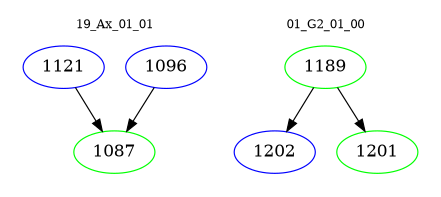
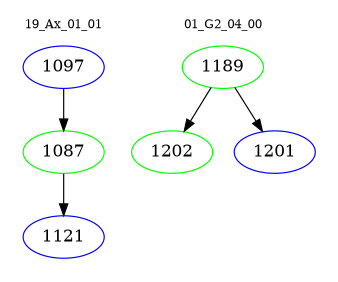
cluster "01_G2_01_00": label "01_G2_01_00" -> "01_G2_04_00"
node "1096": label "1096" -> "1097"
edge "1121" -> "1087": reversed
node "1202": color blue -> green
node "1201": color green -> blue
